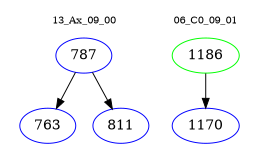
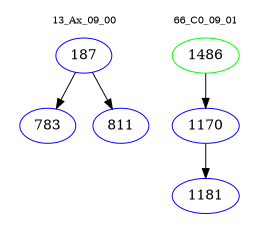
cluster "06_C0_09_01": label "06_C0_09_01" -> "66_C0_09_01"
node "787": label "787" -> "187"
node "1186": label "1186" -> "1486"
node "763": label "763" -> "783"
node "1181": added
